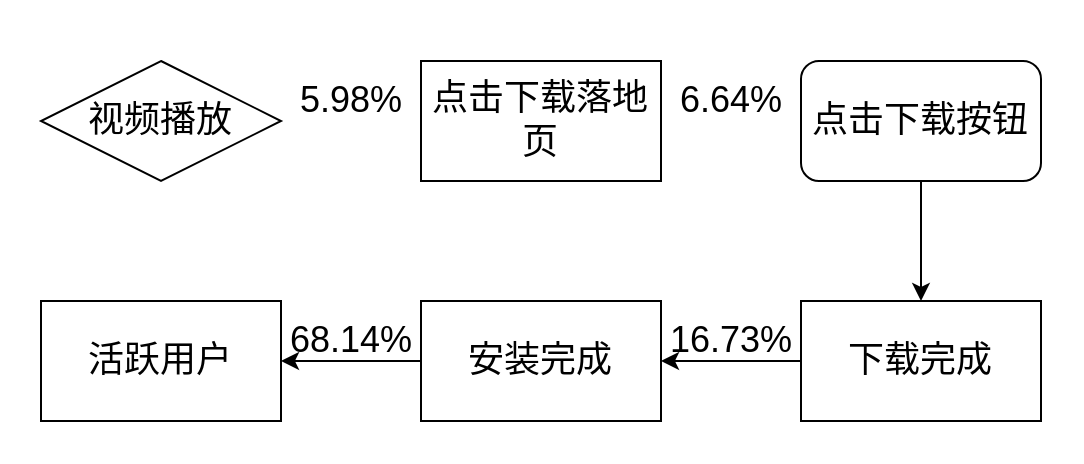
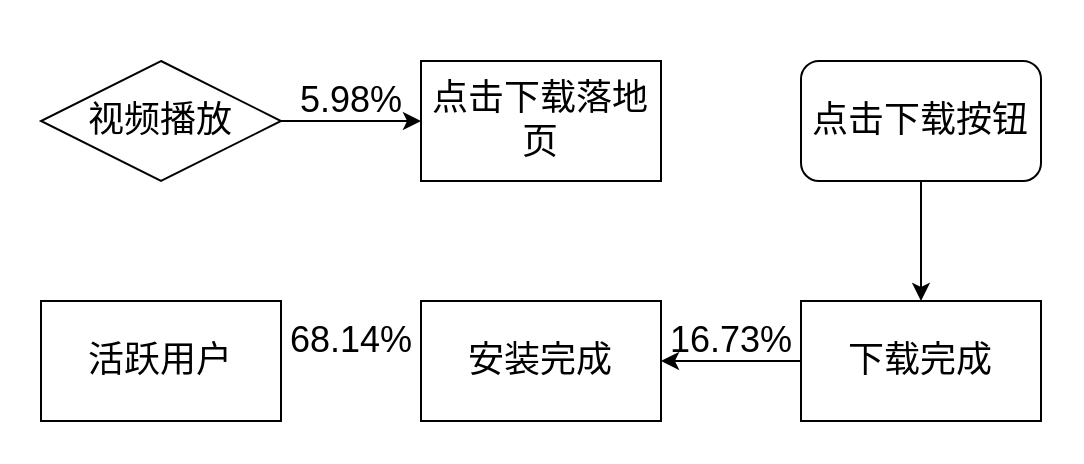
node "6.64%": removed
edge "视频播放" -> "点击下载落地页": added
edge "安装完成" -> "活跃用户": removed
